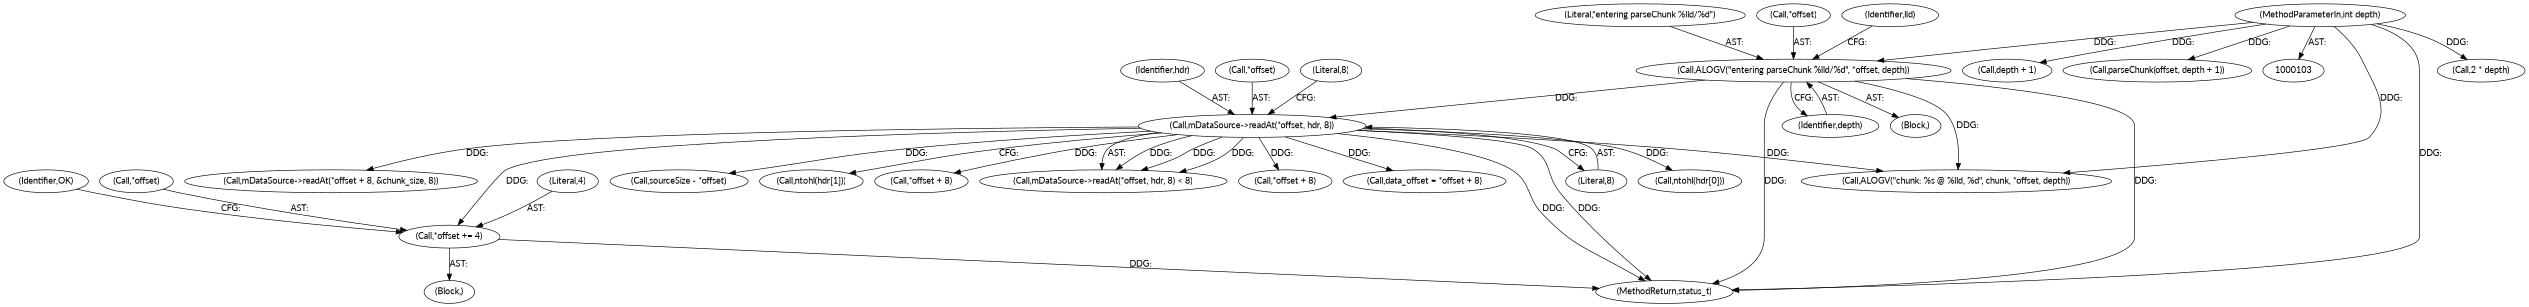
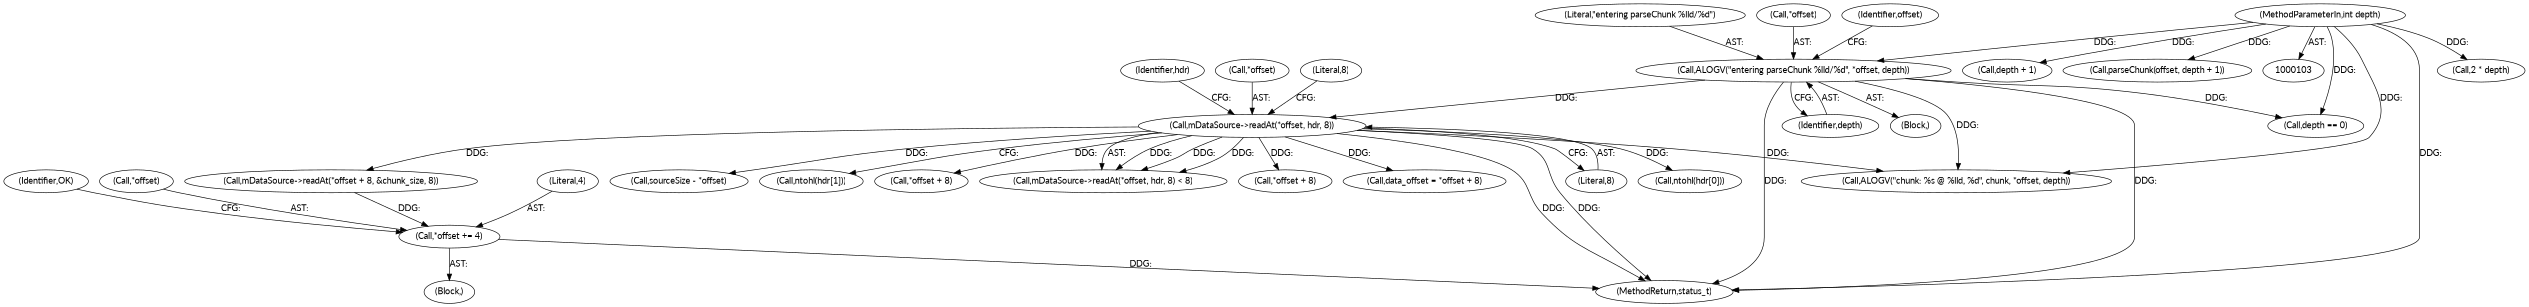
node "(Identifier,lld)": label "(Identifier,lld)" -> "(Identifier,offset)"
edge "(Identifier,hdr)" -> "(Call,mDataSource->readAt(*offset, hdr, 8))": label "AST: " -> "CFG: "
node "(Call,depth == 0)": added
edge "(Call,mDataSource->readAt(*offset, hdr, 8))" -> "(Call,*offset += 4)": now "(Call,mDataSource->readAt(*offset + 8, &chunk_size, 8))" -> "(Call,*offset += 4)"
